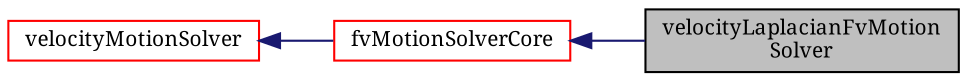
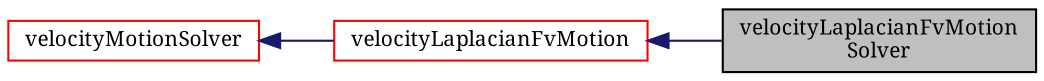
node "fvMotionSolverCore": label "fvMotionSolverCore" -> "velocityLaplacianFvMotion"
